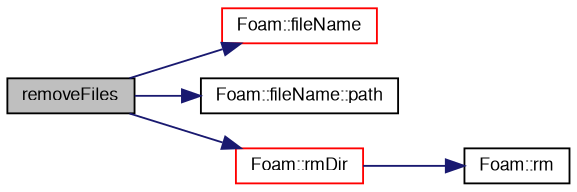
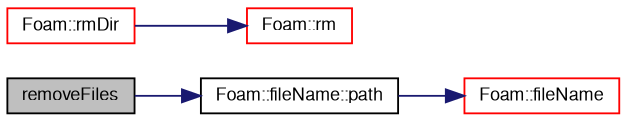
edge "removeFiles" -> "Foam::fileName": now "Foam::fileName::path" -> "Foam::fileName"
edge "removeFiles" -> "Foam::rmDir": removed
node "Foam::rm": color black -> red
